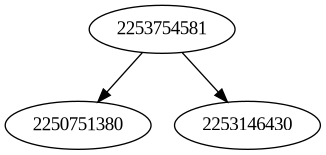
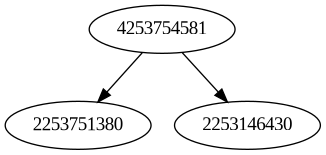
node "2253754581": label "2253754581" -> "4253754581"
node "2250751380": label "2250751380" -> "2253751380"
